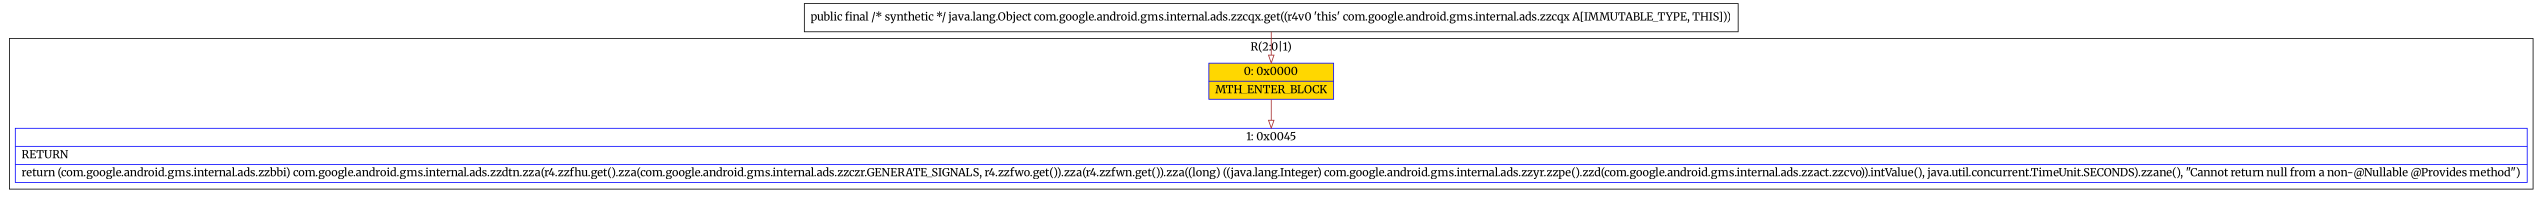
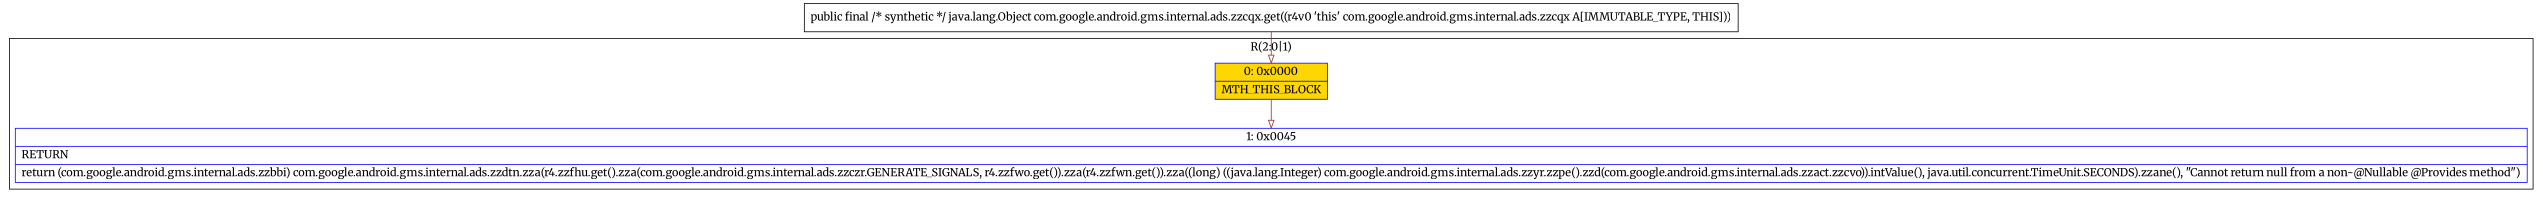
node "0: 0x0000": text "MTH_ENTER_BLOCK" -> "MTH_THIS_BLOCK"
